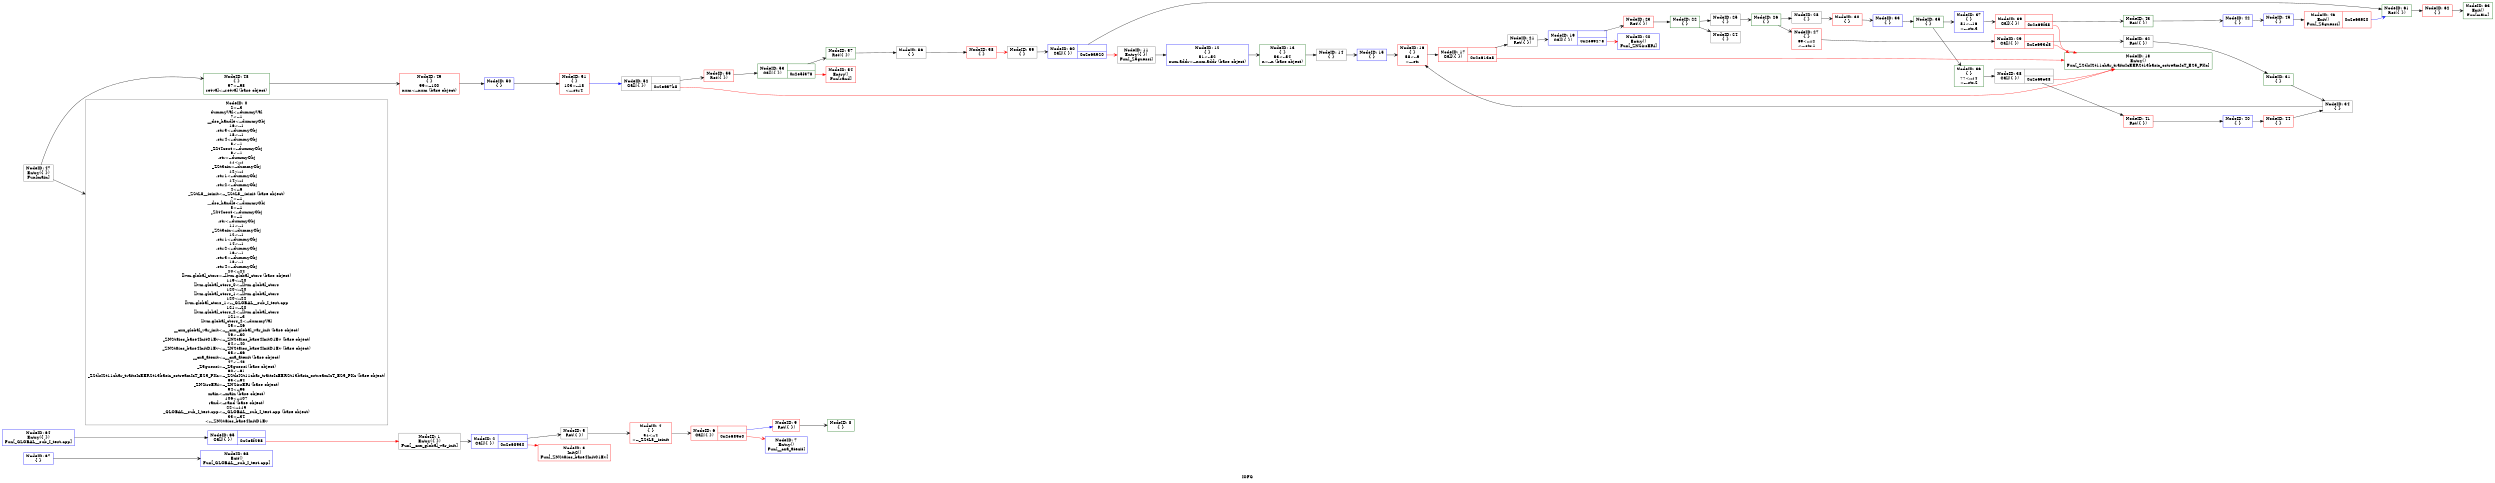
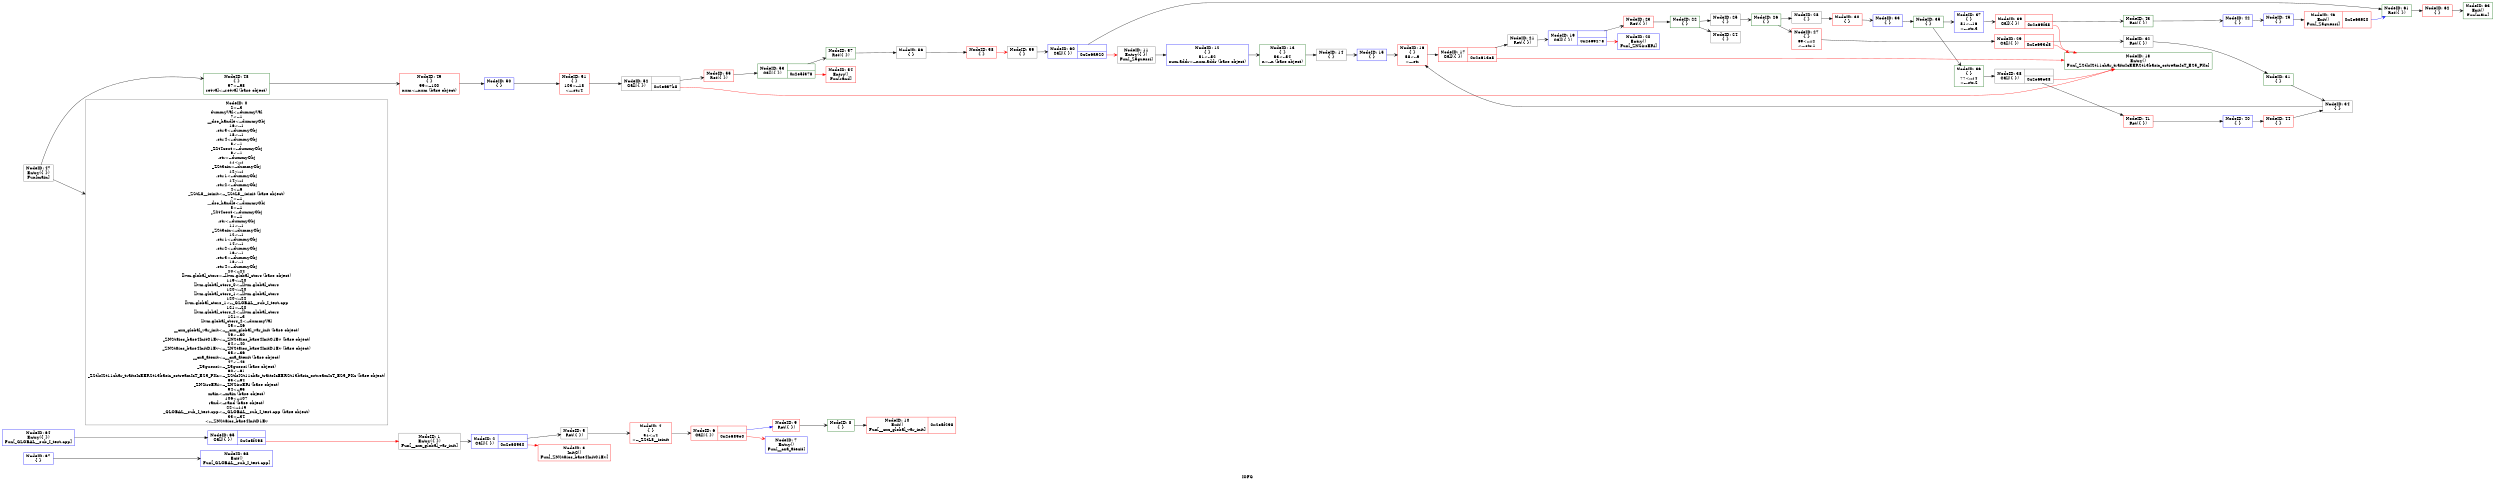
edge "NodeID: 28" -> "NodeID: 30": arrowhead vee -> normal
edge "NodeID: 51" -> "NodeID: 52": color blue -> black
node "NodeID: 10": added
